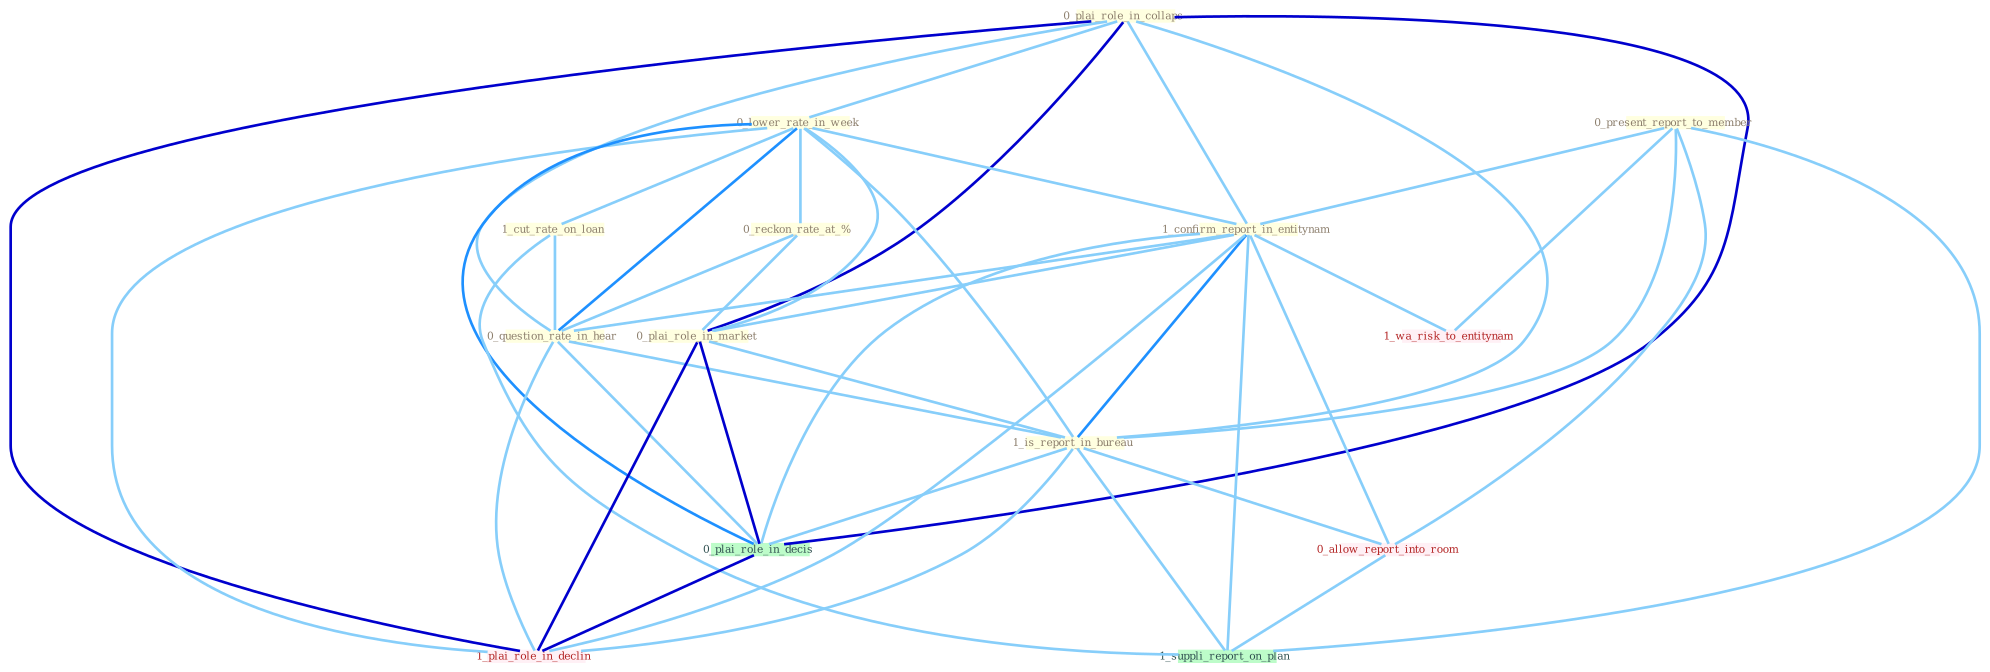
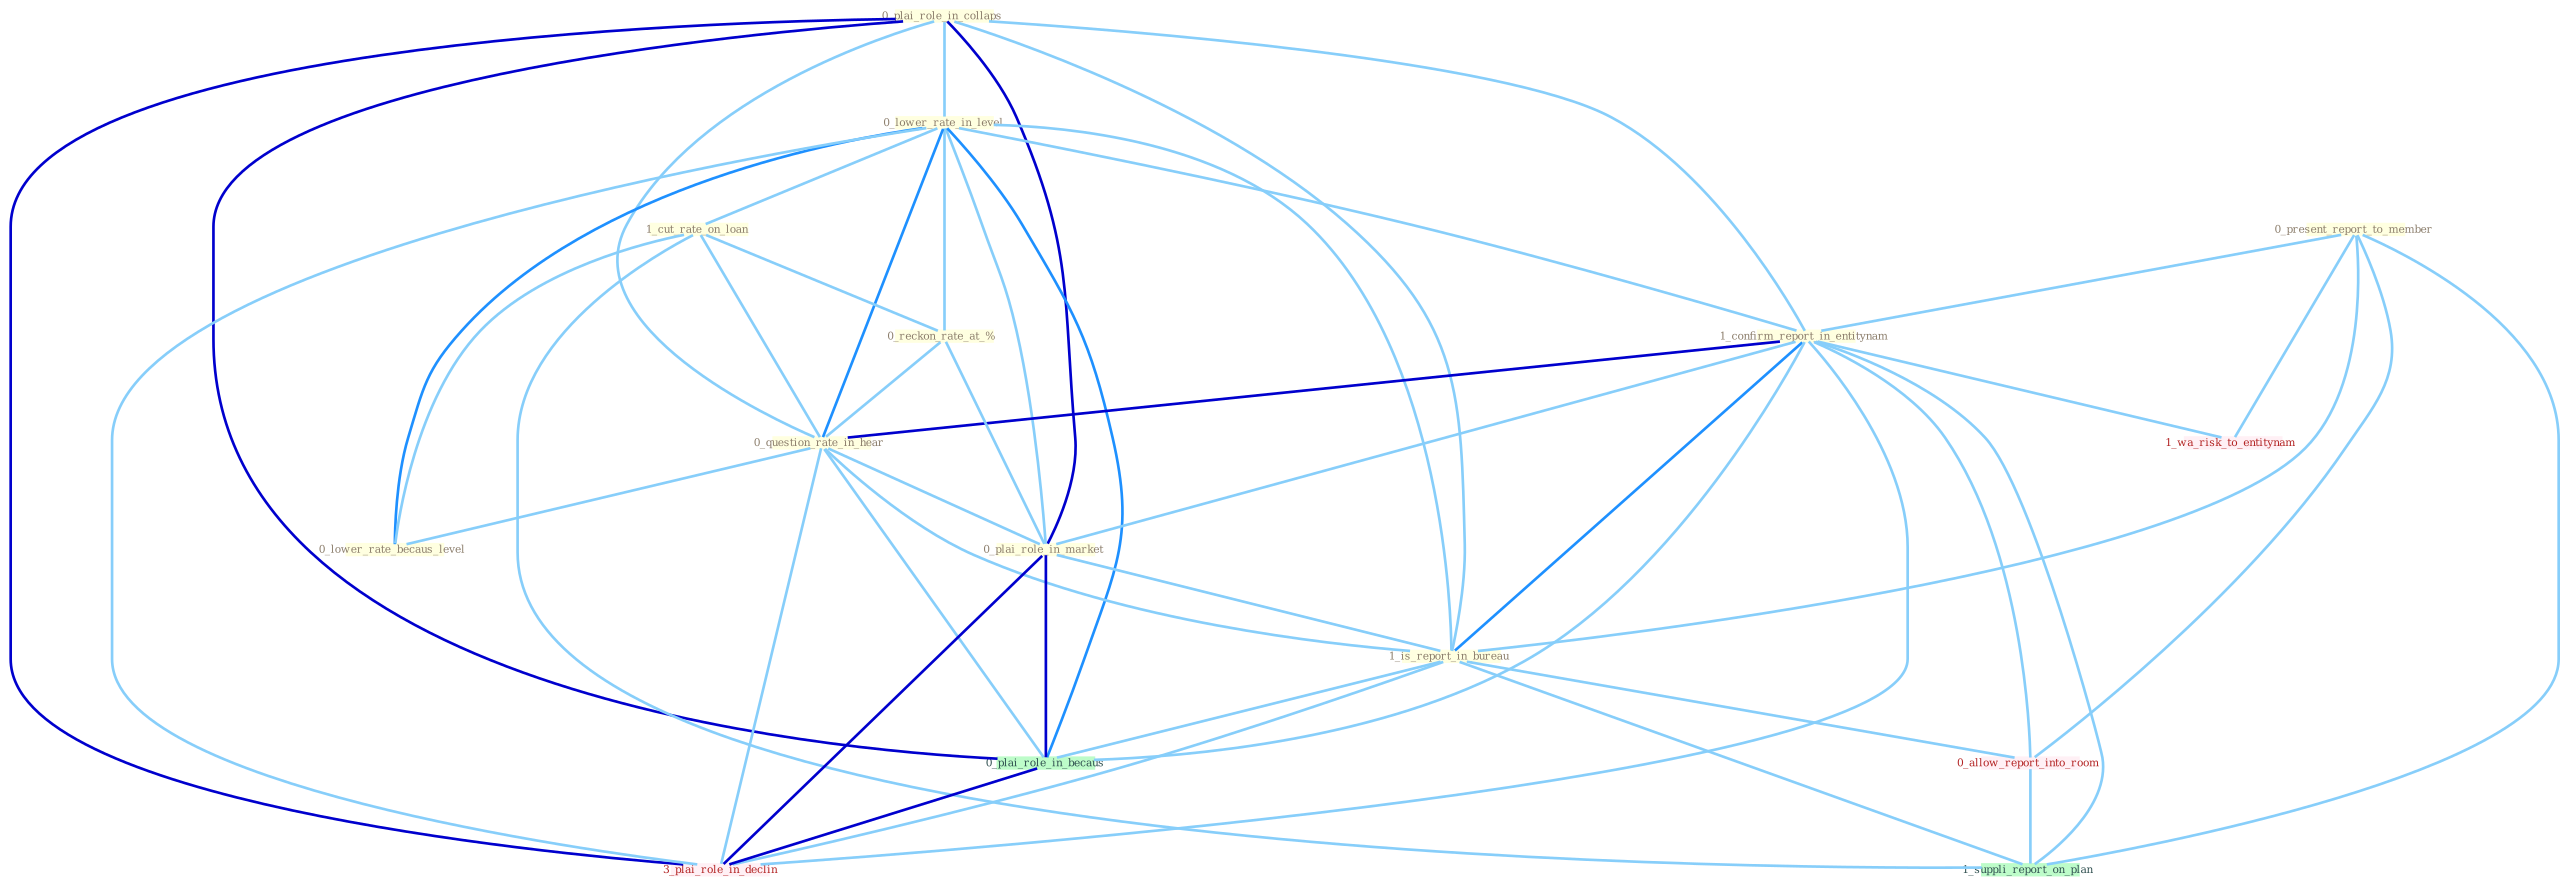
node "0_lower_rate_in_week": label "0_lower_rate_in_week" -> "0_lower_rate_in_level"
edge "1_cut_rate_on_loan" -- "0_reckon_rate_at_%": added
edge "1_confirm_report_in_entitynam" -- "0_question_rate_in_hear": color #87cefa -> #0000cd
edge "0_question_rate_in_hear" -- "0_plai_role_in_market": added
node "0_lower_rate_becaus_level": added
node "0_plai_role_in_decis": label "0_plai_role_in_decis" -> "0_plai_role_in_becaus"
node "1_plai_role_in_declin": label "1_plai_role_in_declin" -> "3_plai_role_in_declin"
